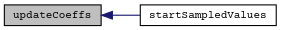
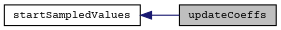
edge "startSampledValues" -> "updateCoeffs": reversed
